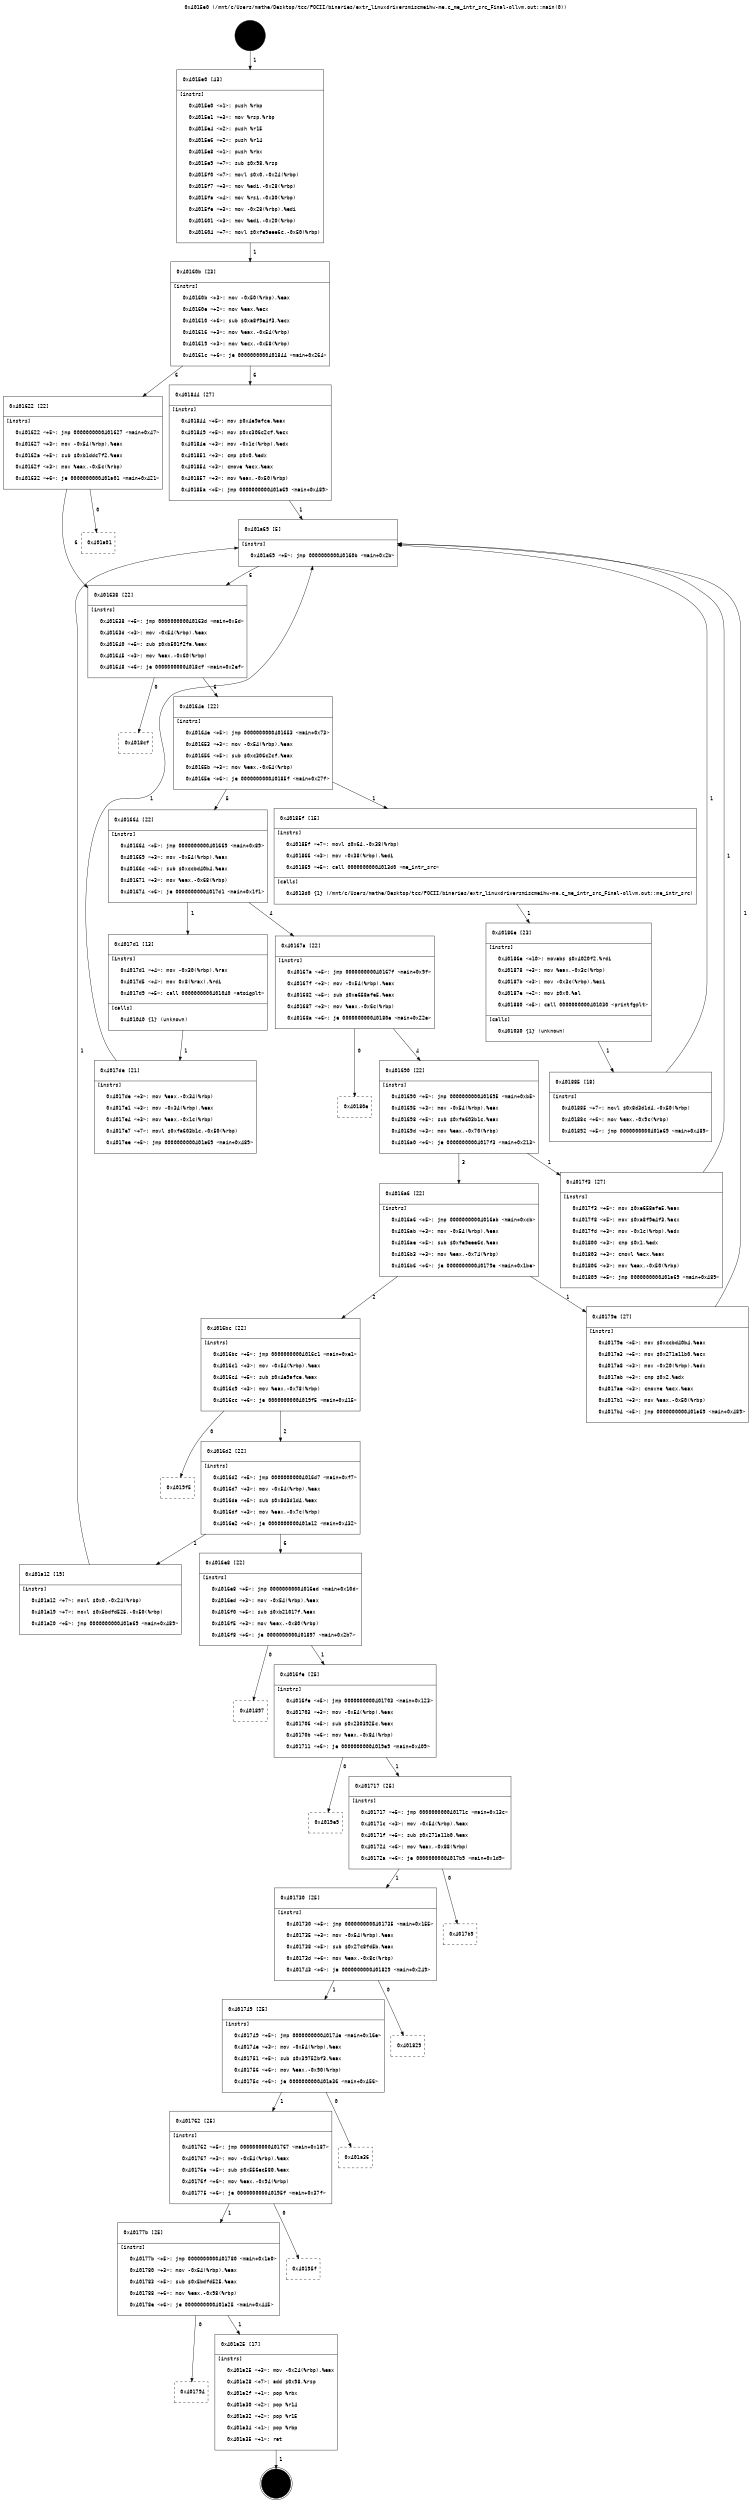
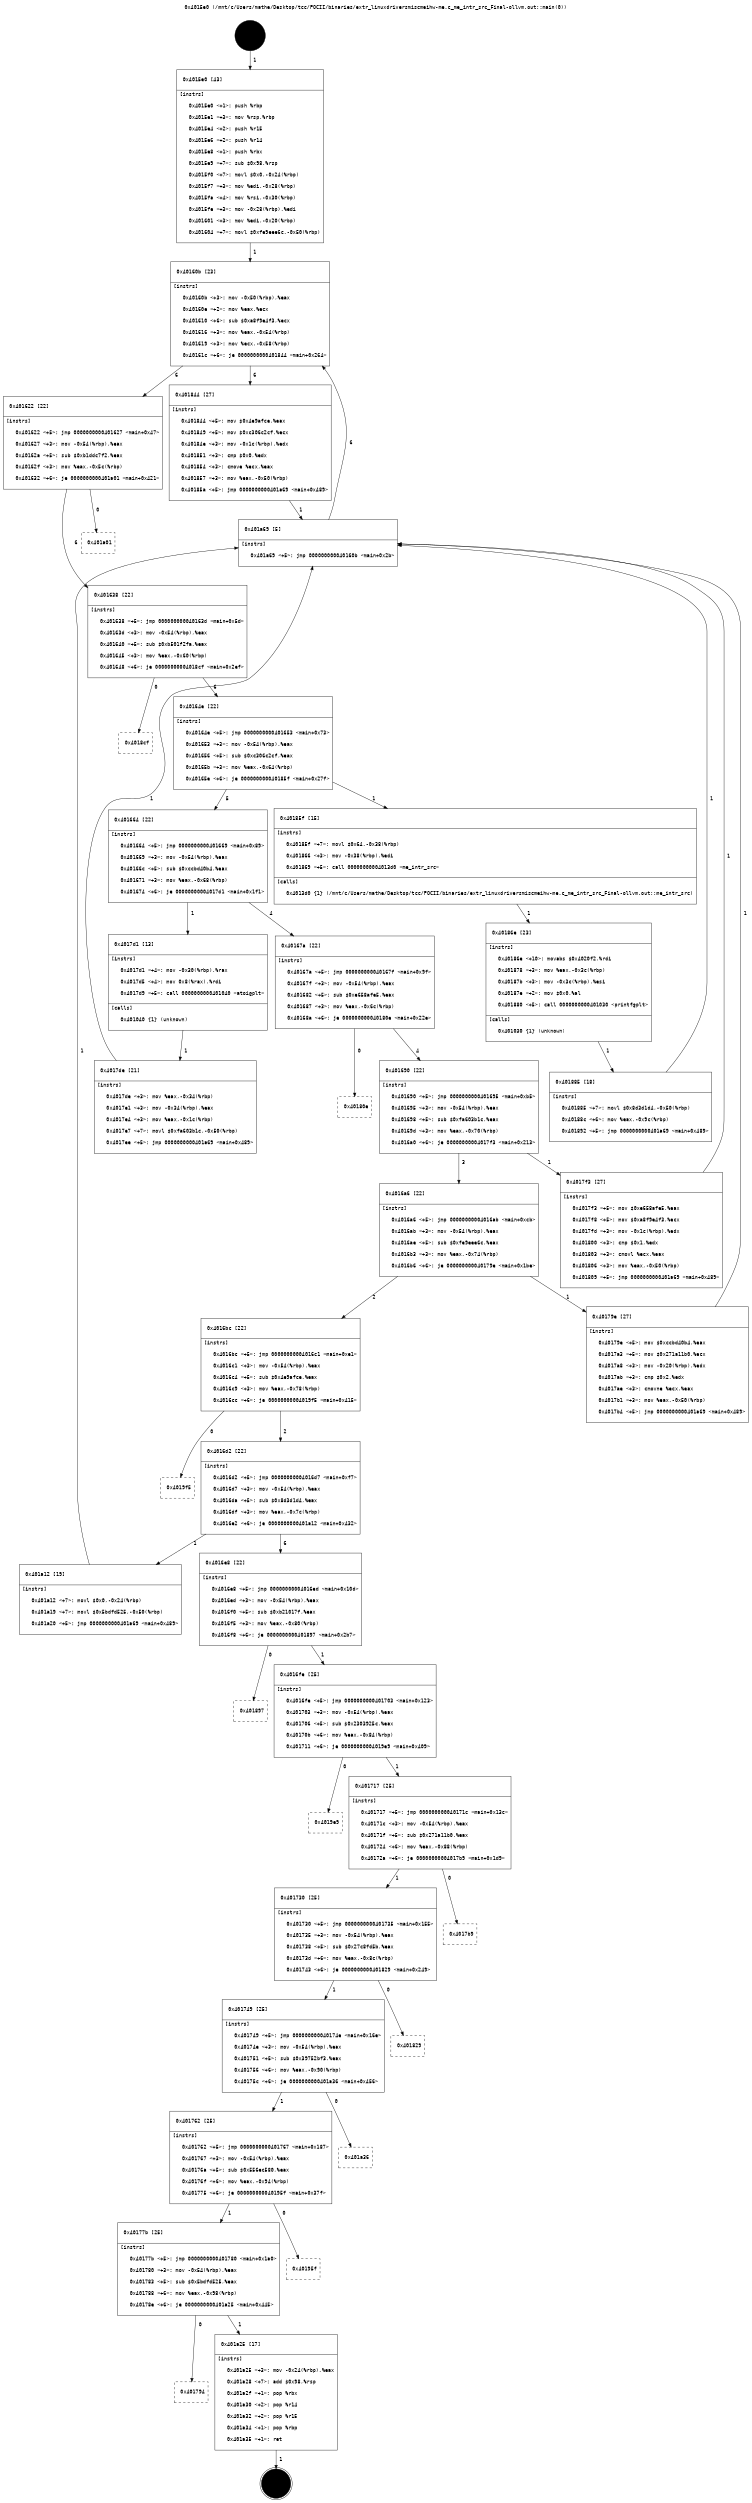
edge "0x401a69 [5]" -> "0x401638 [22]": now "0x401a69 [5]" -> "0x40160b [23]"
